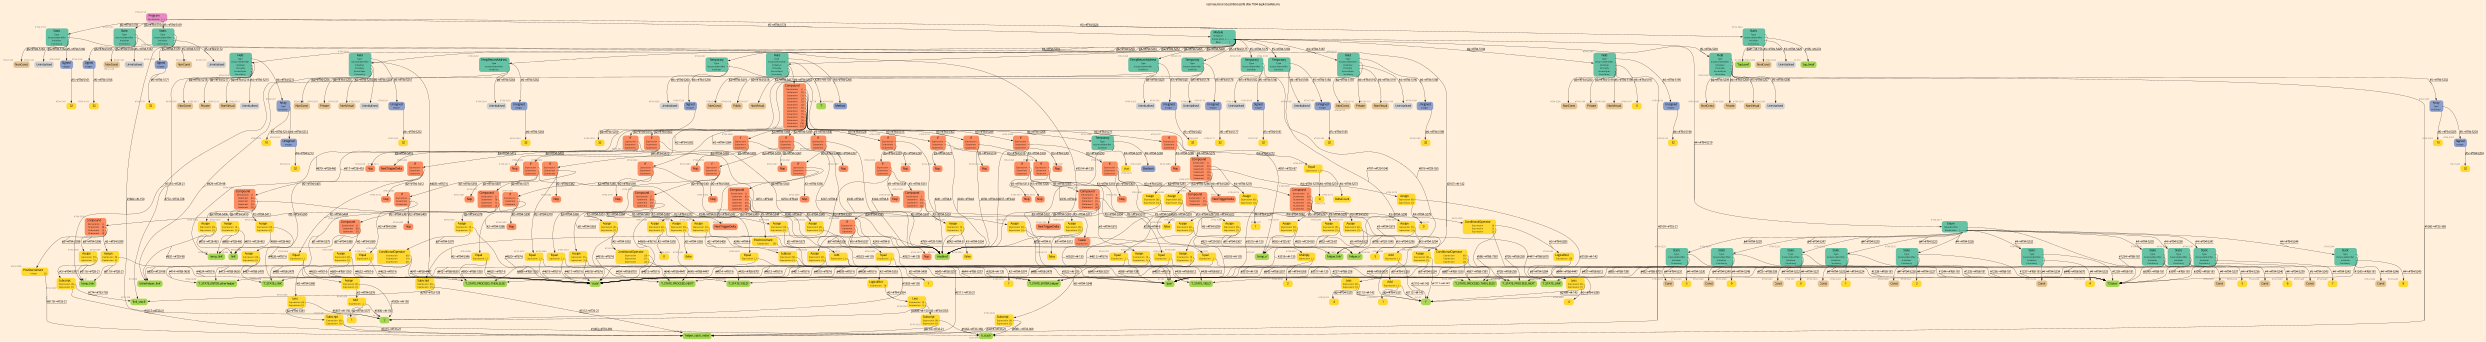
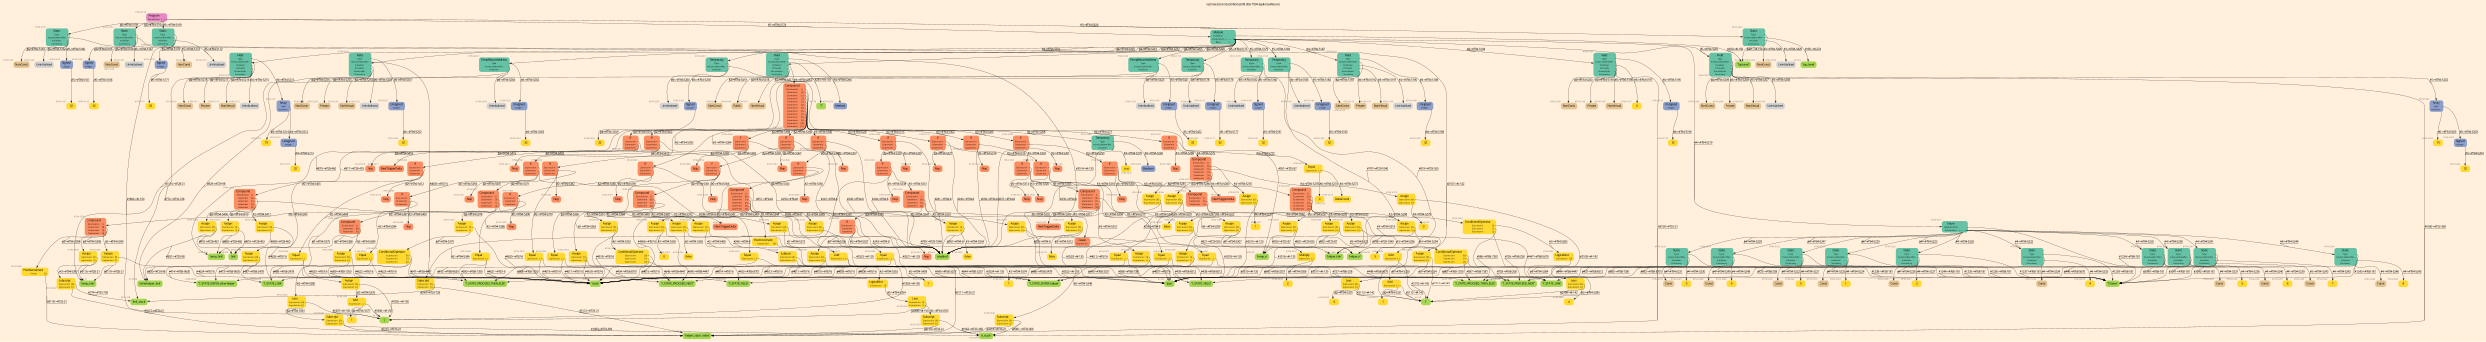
edge "Module" -> "'TopLevel'": added, label "#430->#I-156"
